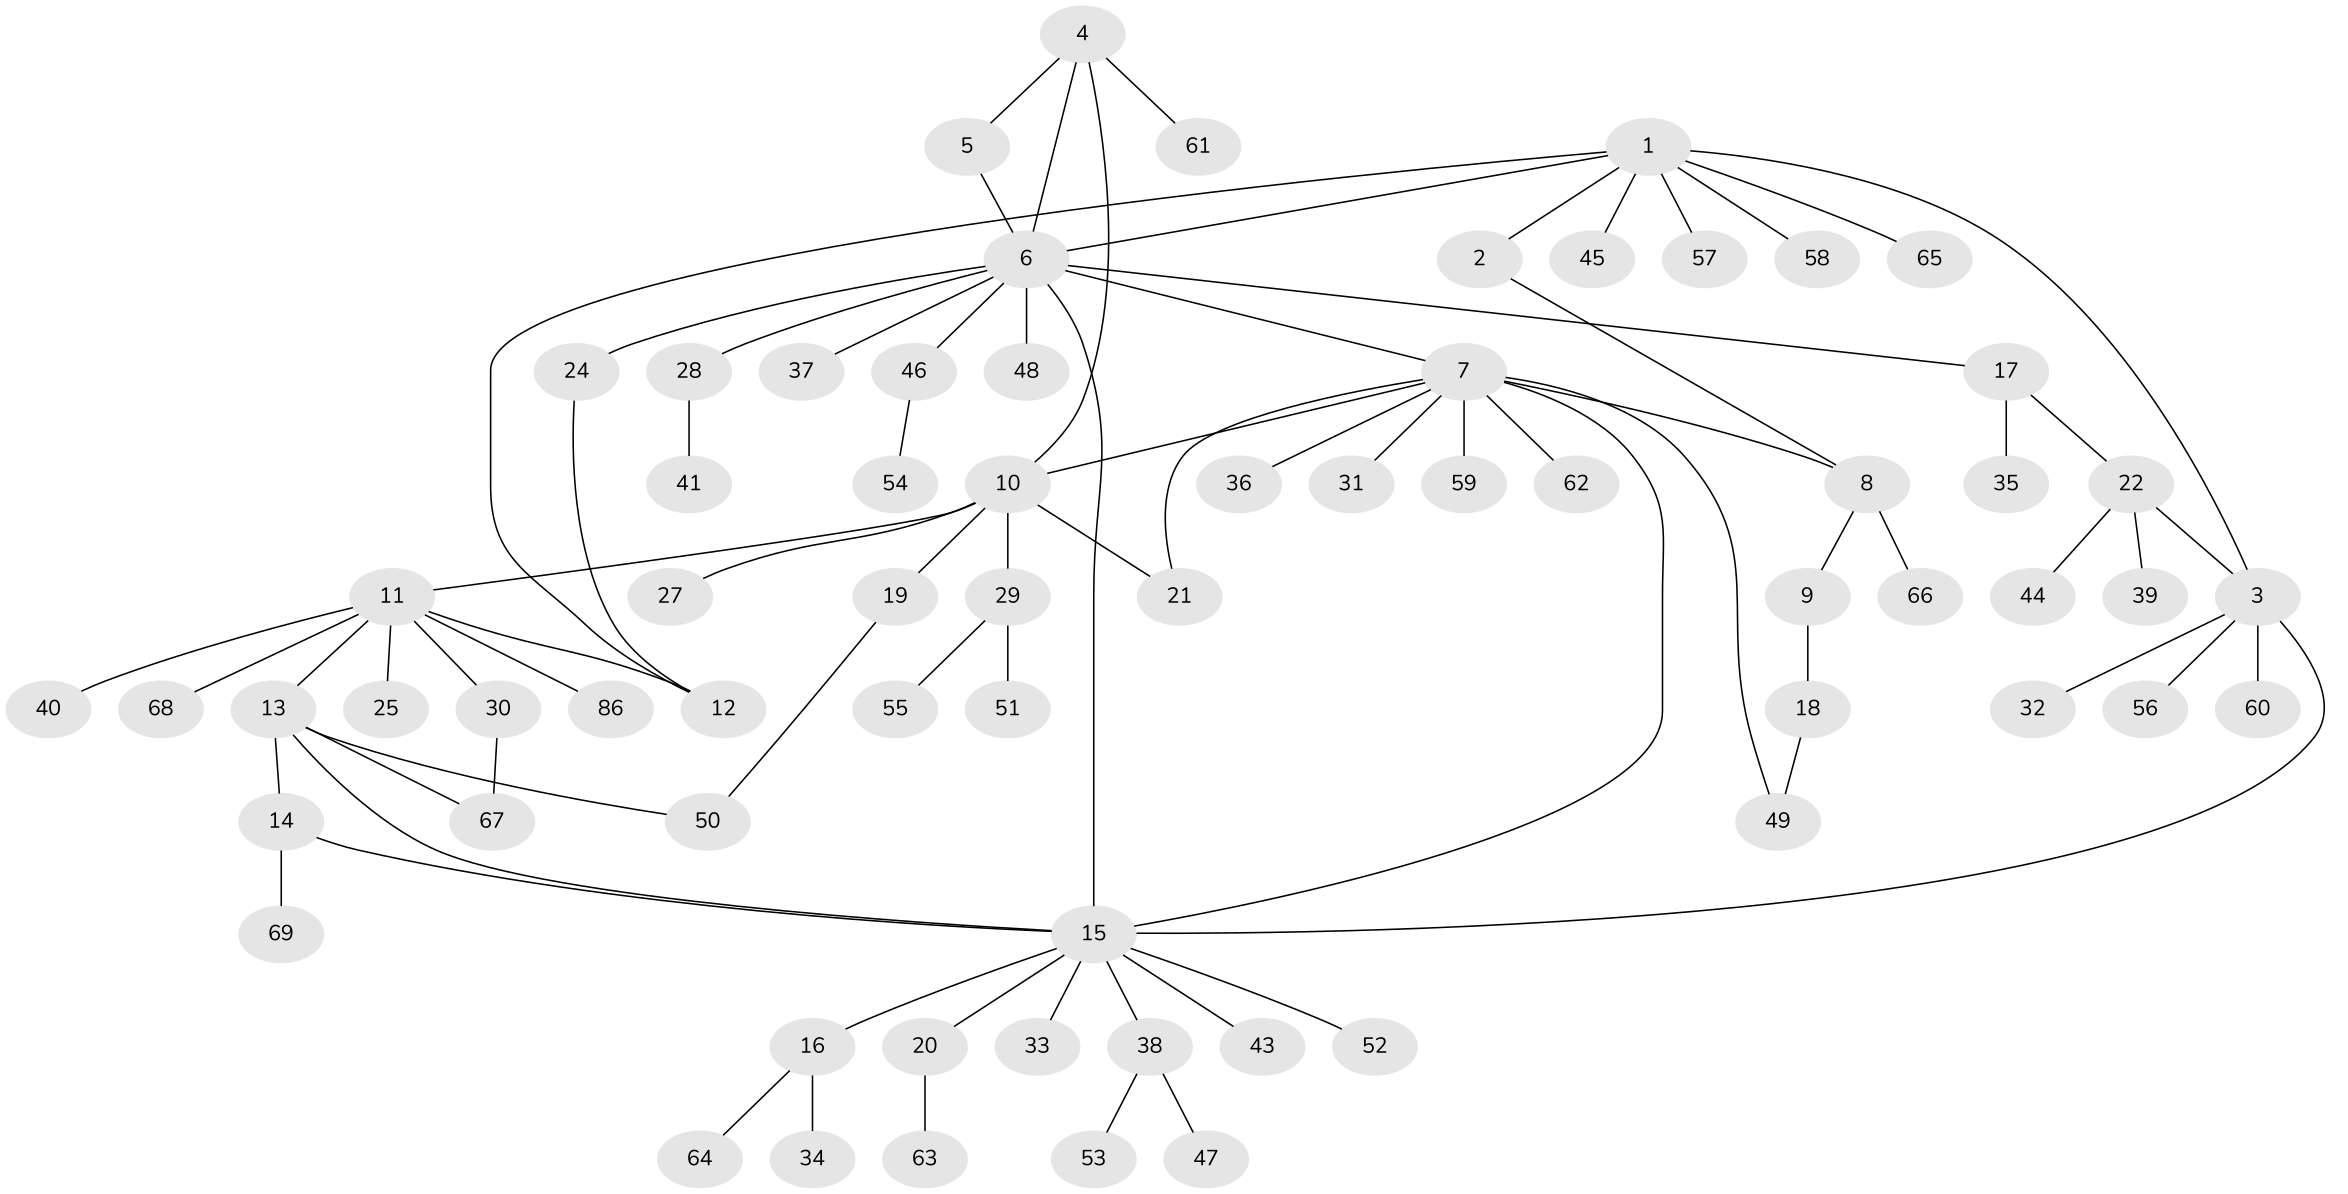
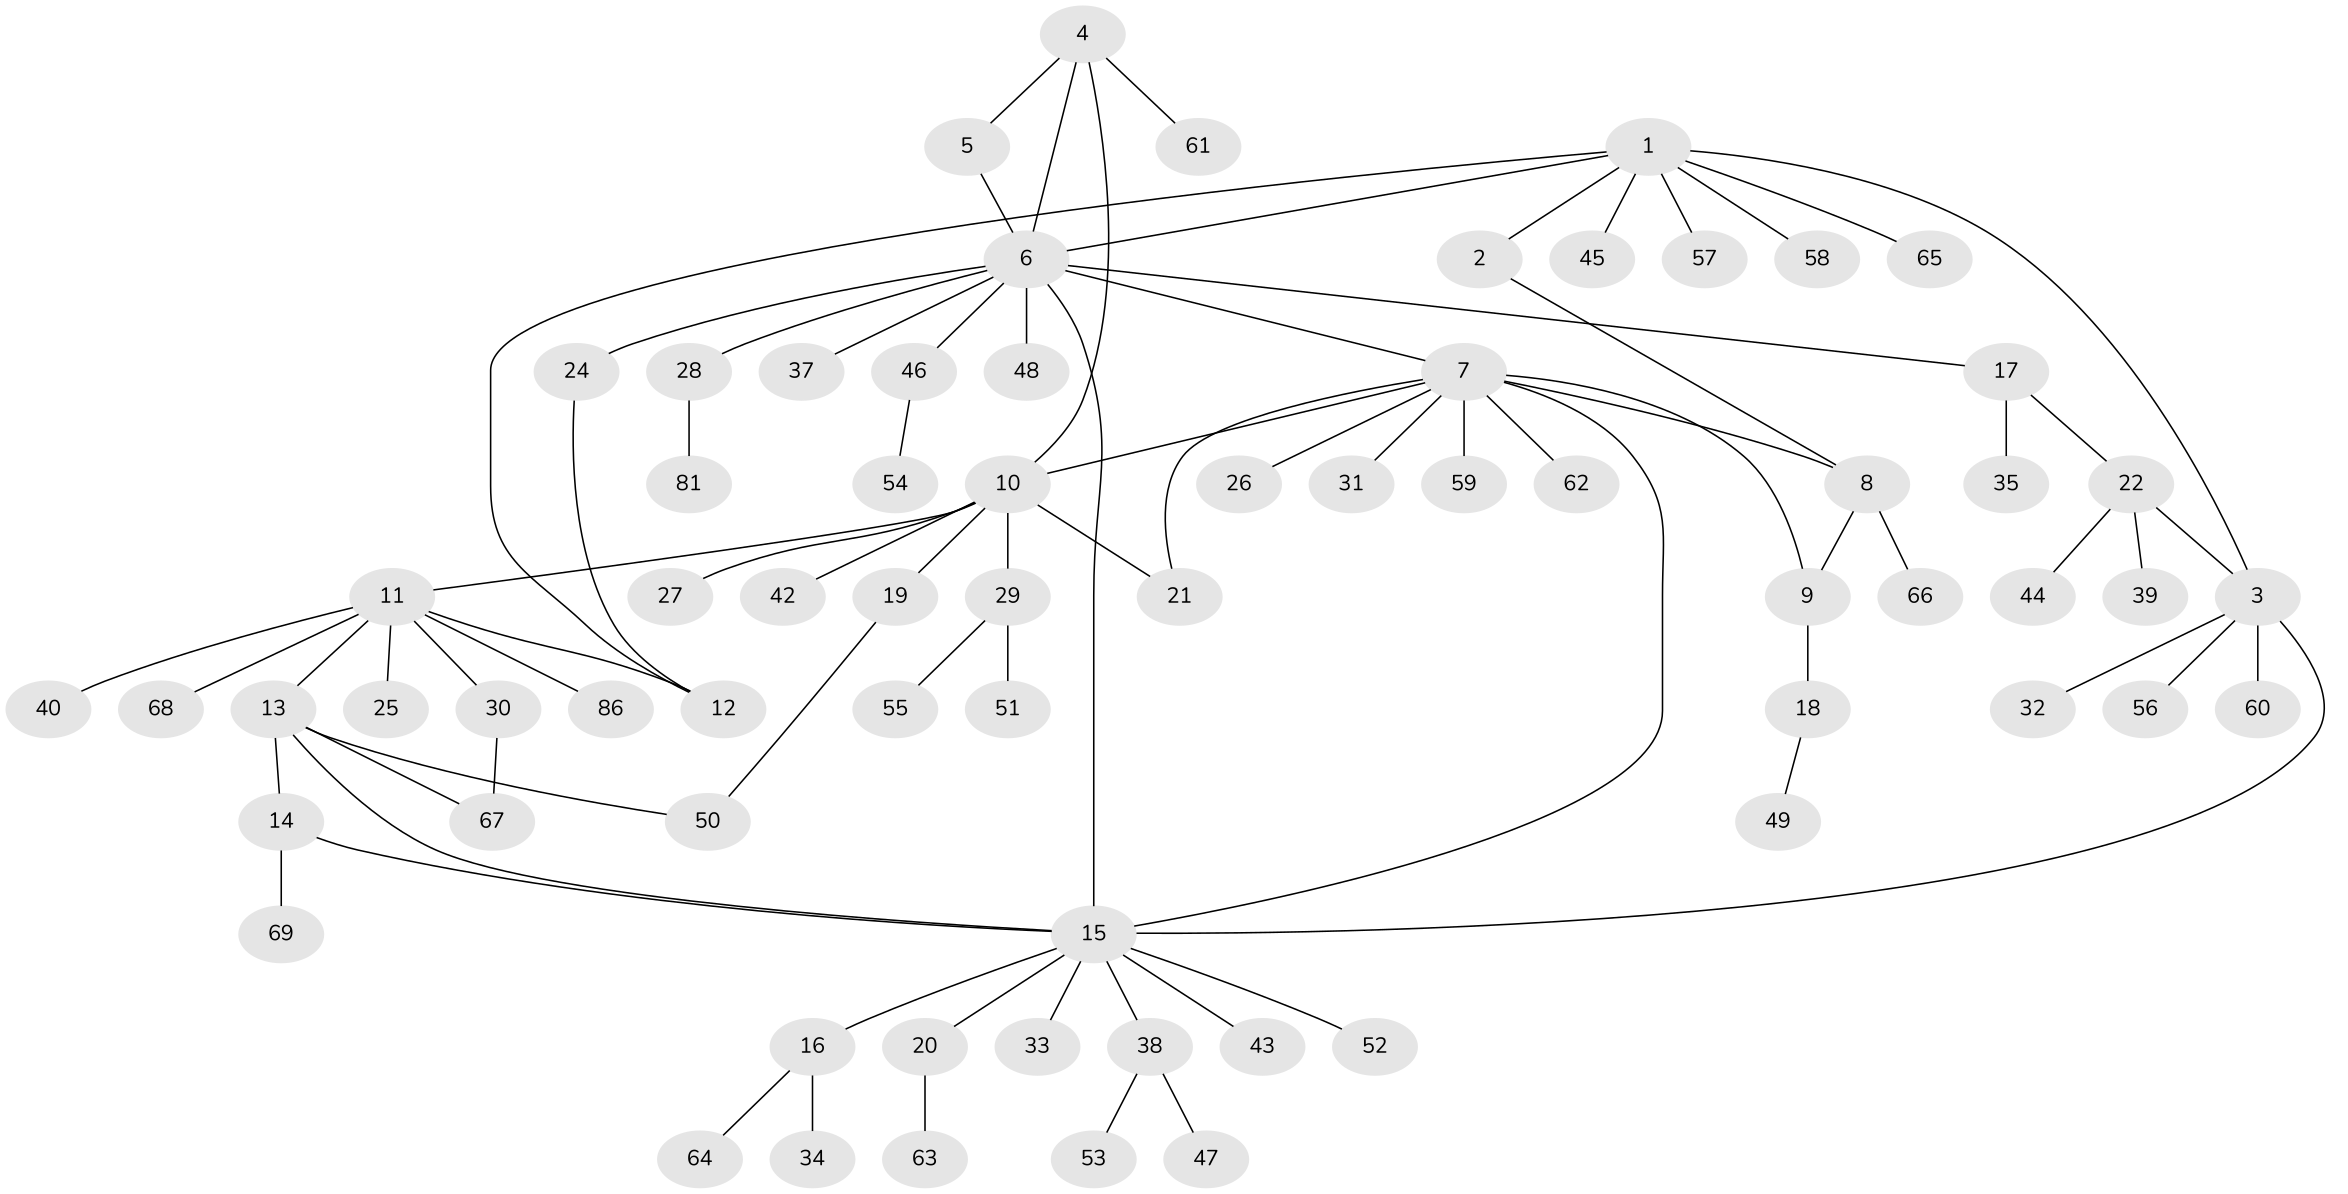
node "41": label "41" -> "81"
node "36": label "36" -> "26"
edge "7" -- "49": now "7" -- "9"
node "42": added
